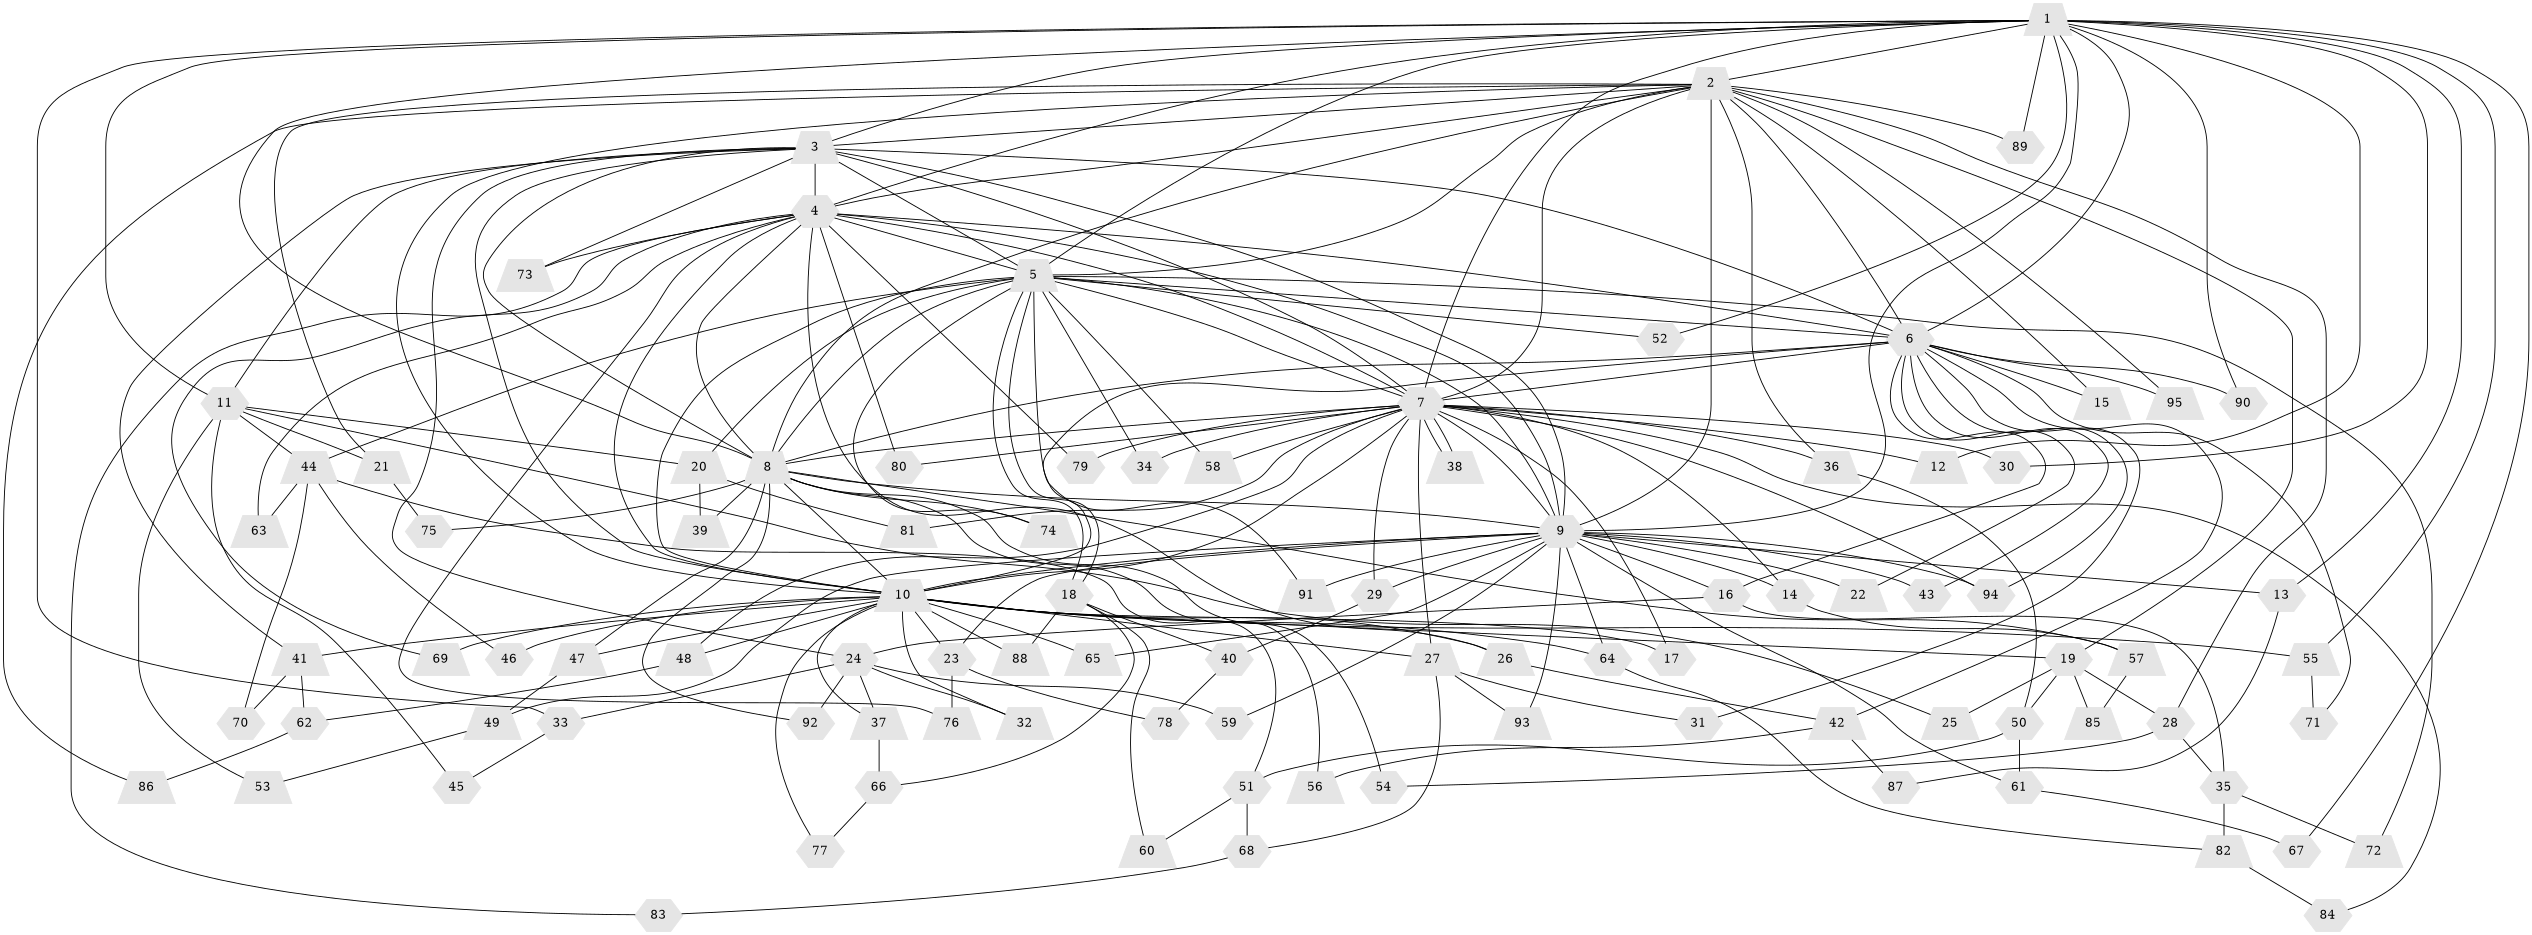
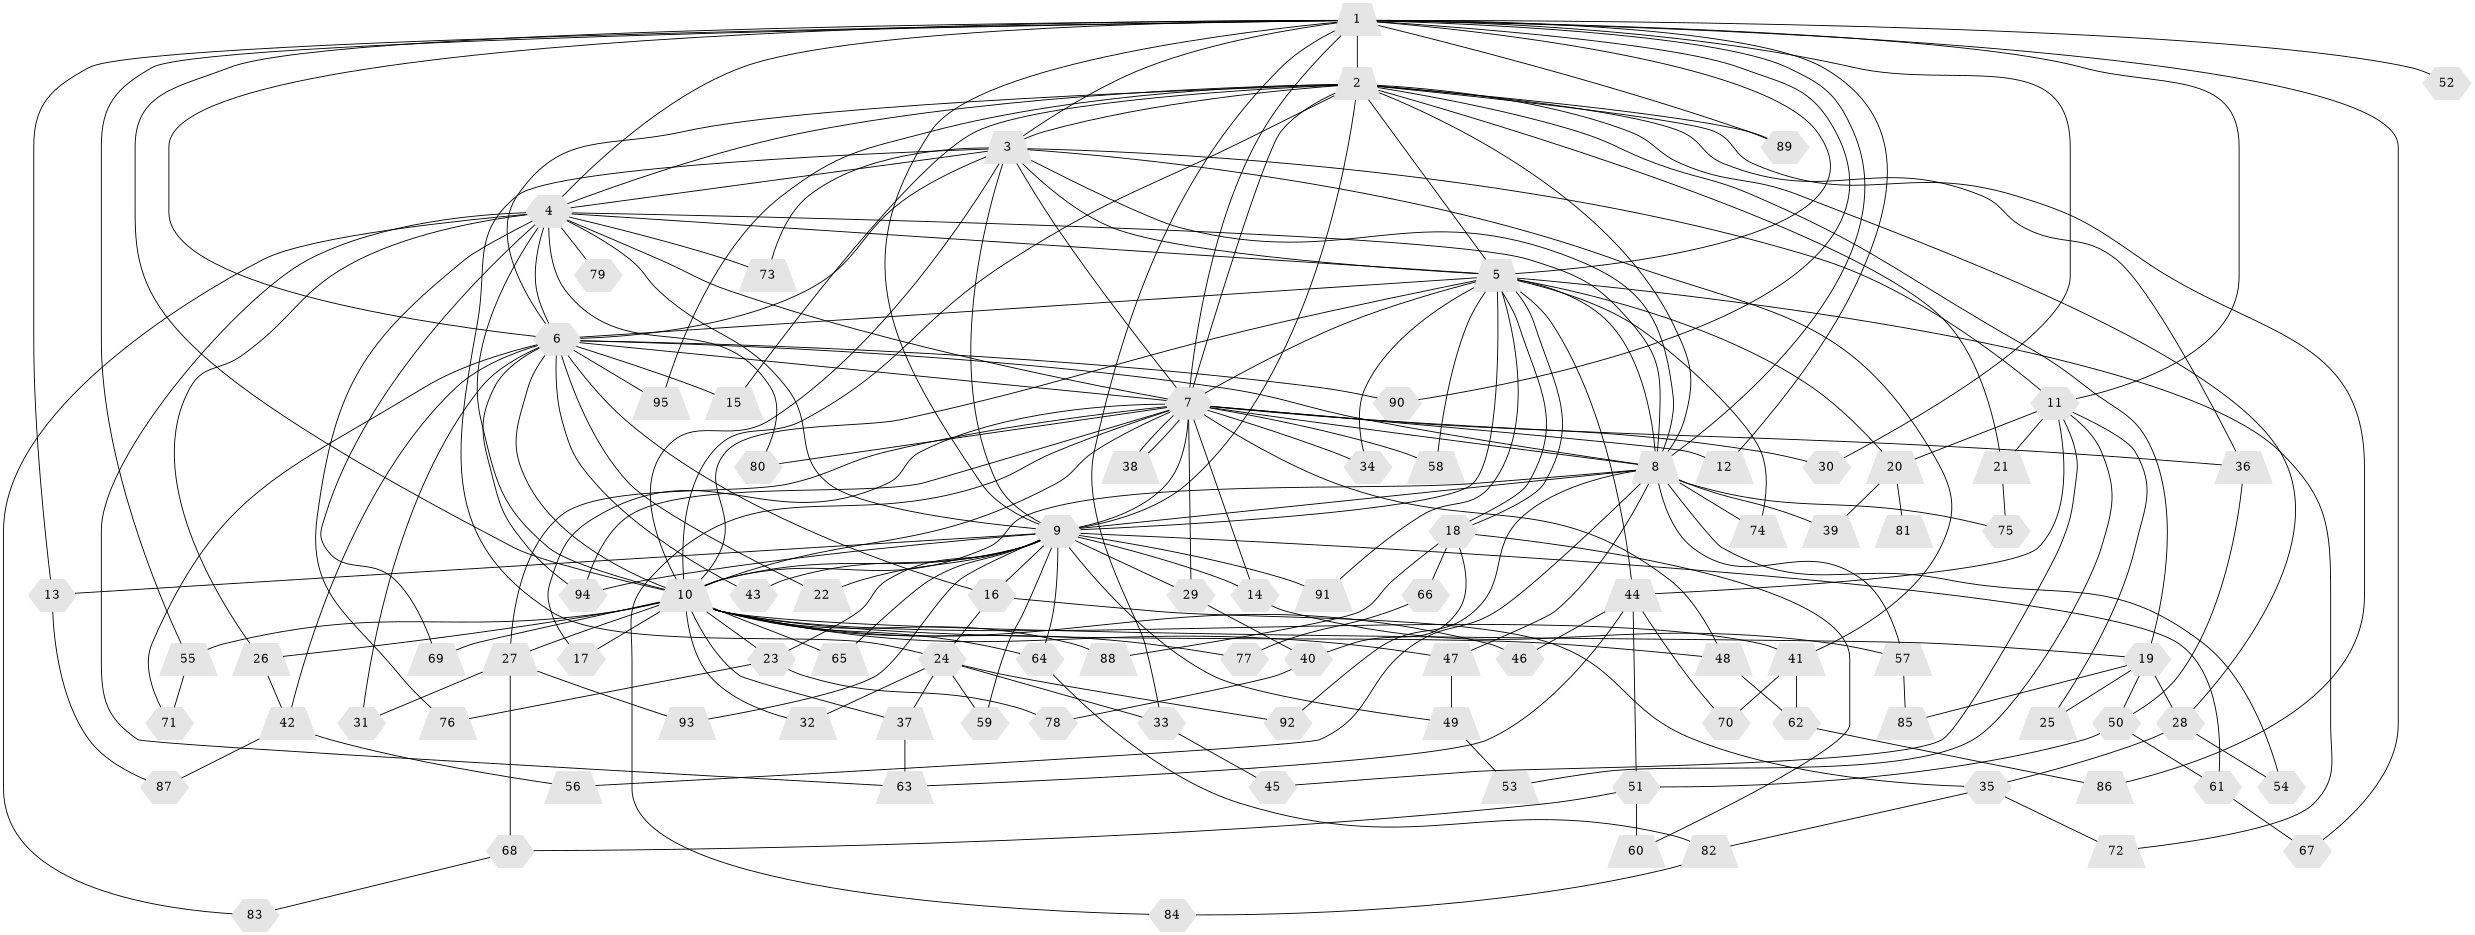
edge "1" -- "10": added
edge "5" -- "52": removed
edge "7" -- "79": removed
edge "7" -- "81": removed
edge "37" -- "66": now "37" -- "63"
